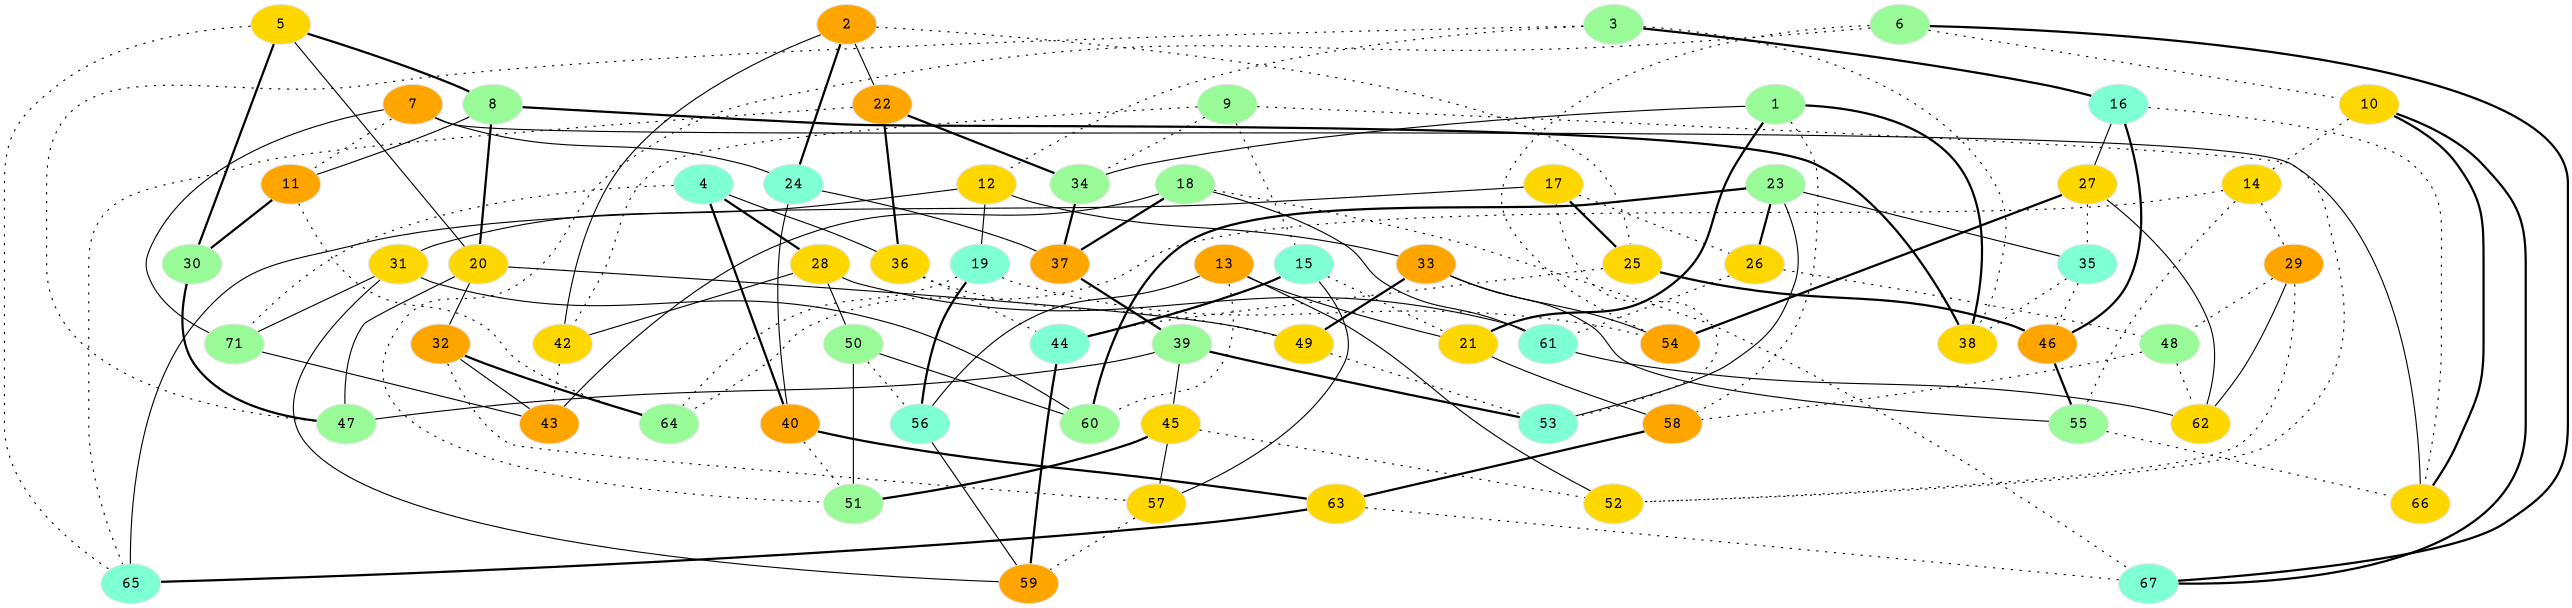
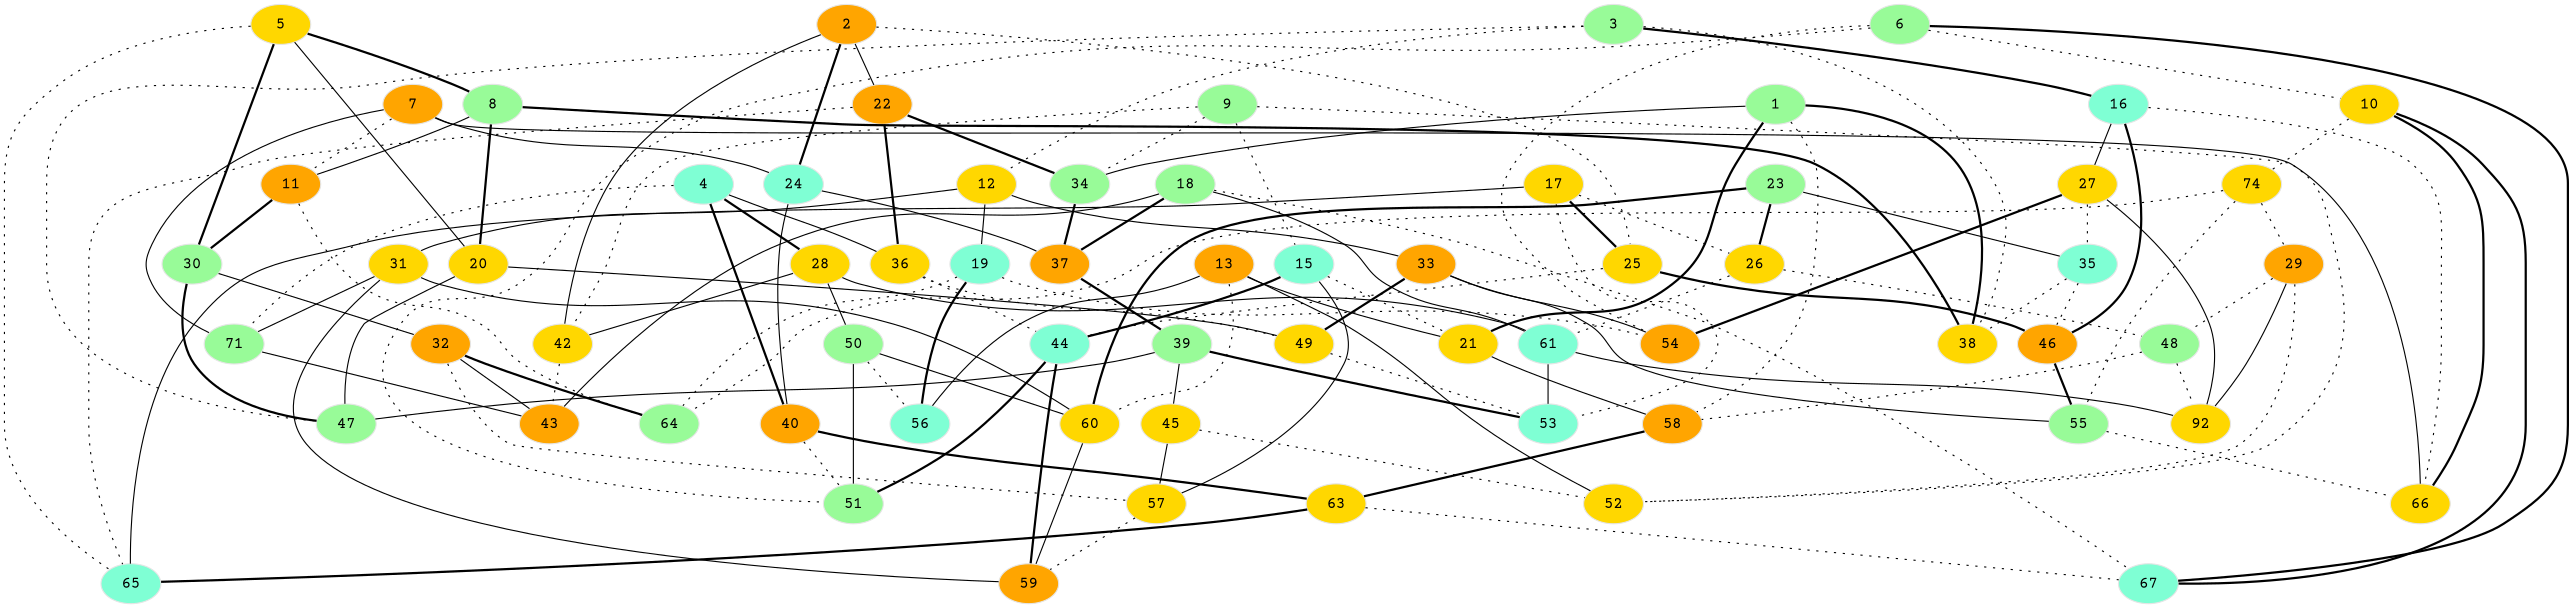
node "14": label "14" -> "74"
edge "20" -- "32": now "30" -- "32"
edge "23" -- "53": now "61" -- "53"
node "60": fillcolor palegreen -> gold
node "62": label "62" -> "92"
edge "45" -- "51": now "44" -- "51"
edge "56" -- "59": now "60" -- "59"
